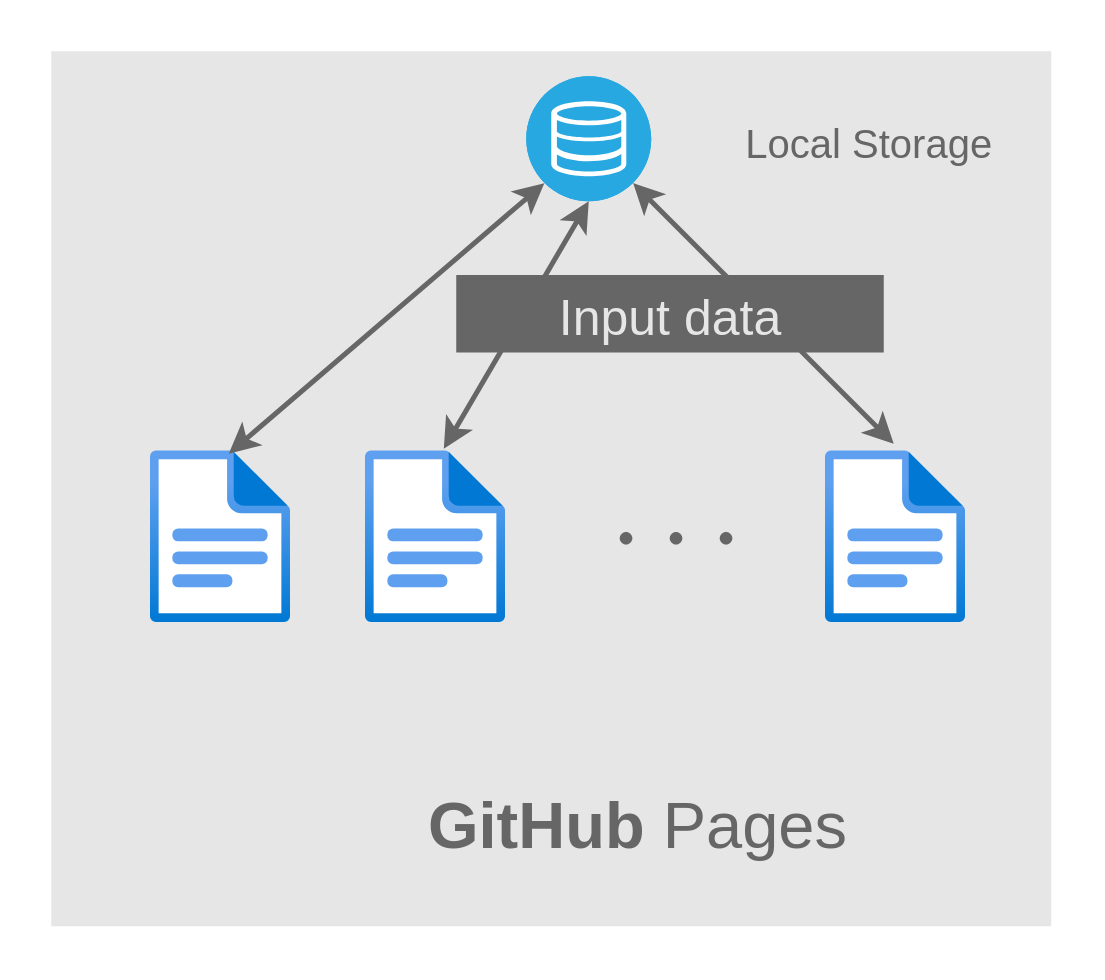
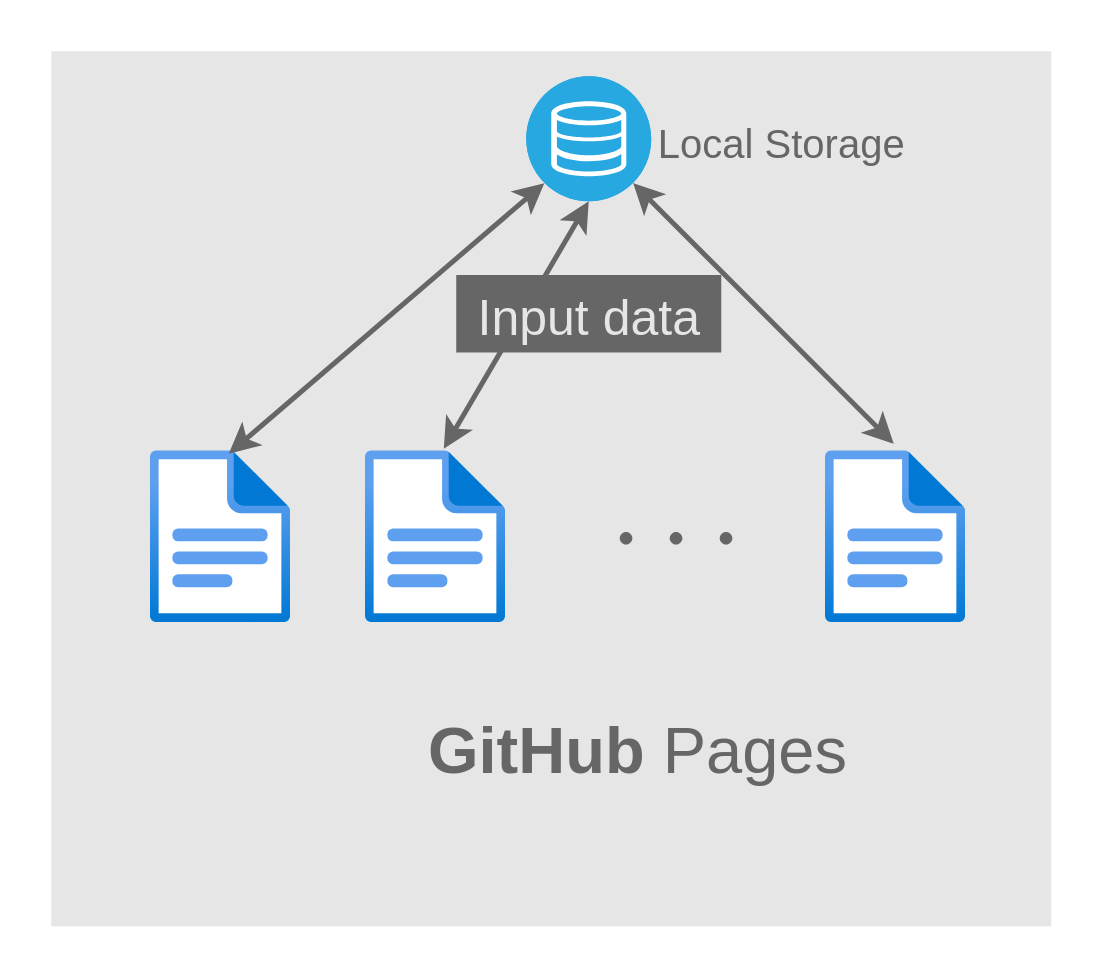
node "Local Storage": moved (870, 139) -> (783, 139)
node "Input data": size 425x75 -> 263x75
node "GitHub Pages": moved (639, 826) -> (639, 751)
